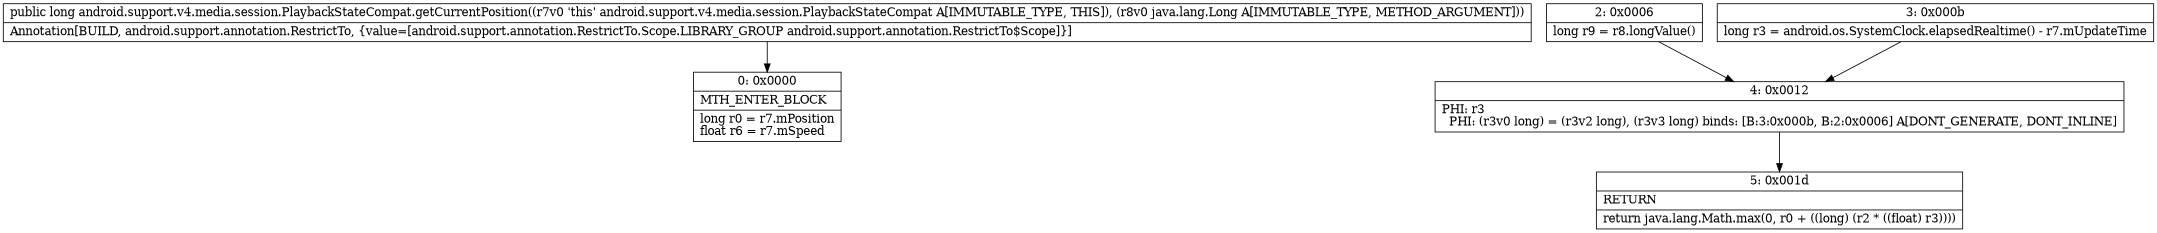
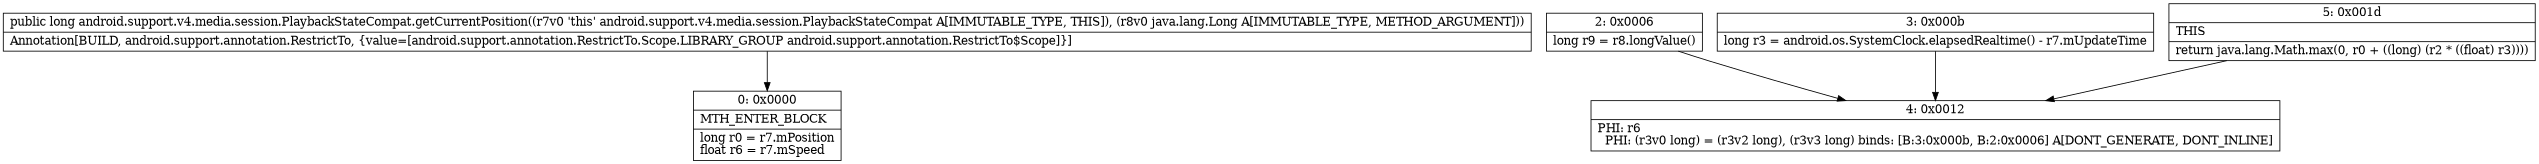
node "4: 0x0012": text "PHI: r3" -> "PHI: r6"
edge "4: 0x0012" -> "5: 0x001d": reversed
node "5: 0x001d": text "RETURN" -> "THIS"
